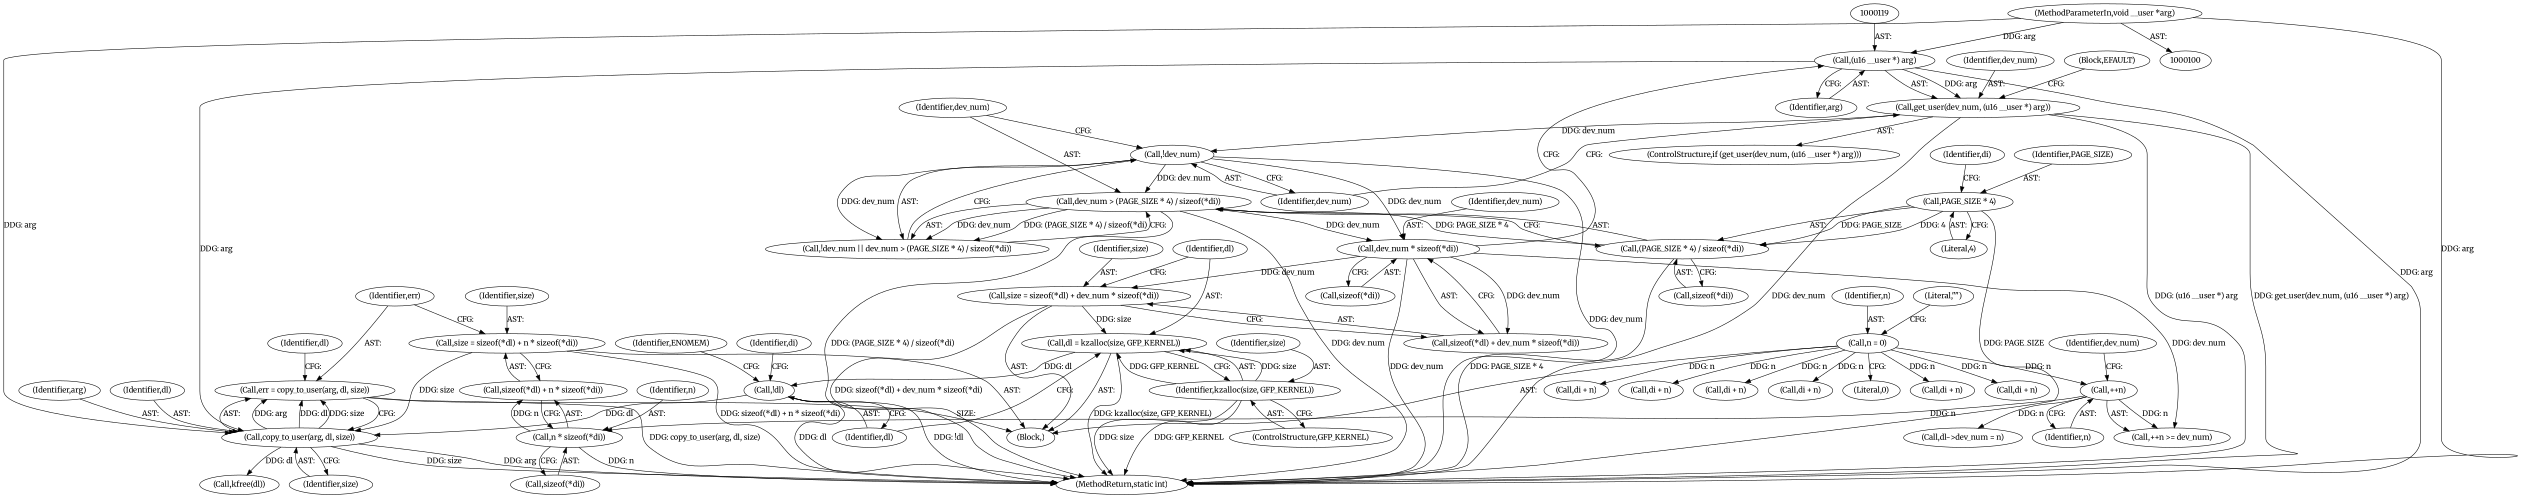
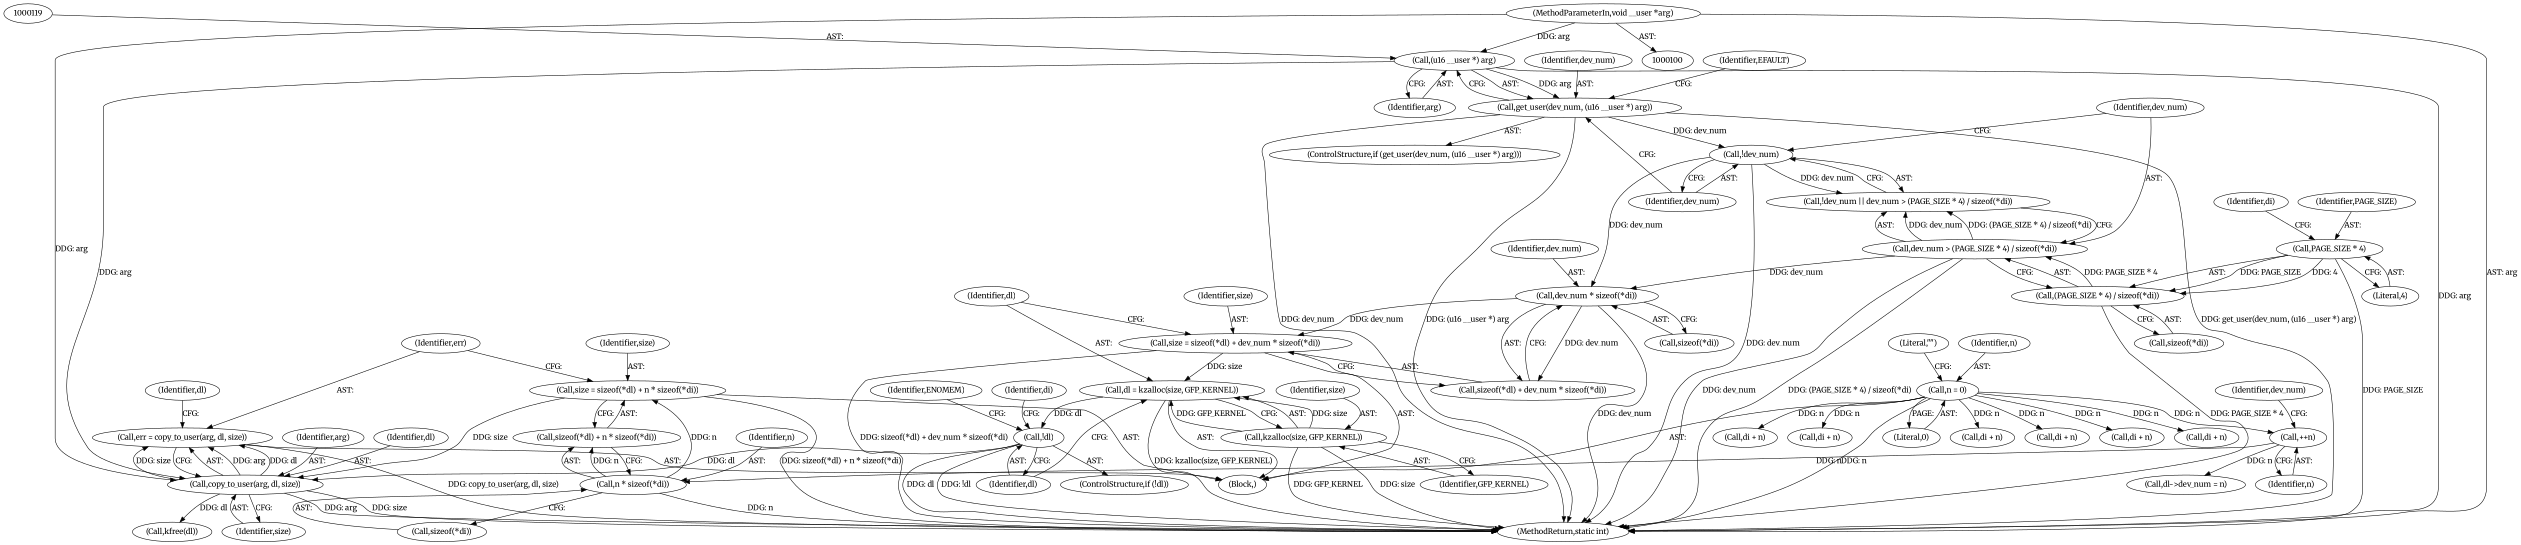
node "(Block,EFAULT)": label "(Block,EFAULT)" -> "(Identifier,EFAULT)"
edge "(Call,dev_num * sizeof(*di))" -> "(Call,(u16 __user *) arg)": now "(Call,get_user(dev_num, (u16 __user *) arg))" -> "(Call,(u16 __user *) arg)"
edge "(Call,!dev_num)" -> "(Call,dev_num > (PAGE_SIZE * 4) / sizeof(*di))": removed, label "DDG: dev_num"
edge "(MethodParameterIn,void __user *arg)" -> "(MethodReturn,static int)": label "DDG: arg" -> "AST: arg"
edge "(Call,n = 0)" -> "(Literal,0)": label "CFG: " -> "PAGE: "
node "(Identifier,kzalloc(size, GFP_KERNEL))": label "(Identifier,kzalloc(size, GFP_KERNEL))" -> "(Call,kzalloc(size, GFP_KERNEL))"
edge "(Call,err = copy_to_user(arg, dl, size))" -> "(Block,)": label "SIZE: " -> "AST: "
edge "(Literal,0)" -> "(Call,n = 0)": added, label "AST:"
edge "(Call,n * sizeof(*di))" -> "(Call,size = sizeof(*dl) + n * sizeof(*di))": added, label "DDG: n"
node "(ControlStructure,GFP_KERNEL)": label "(ControlStructure,GFP_KERNEL)" -> "(Identifier,GFP_KERNEL)"
node "(Call,++n >= dev_num)": removed
node "(ControlStructure,if (!dl))": added
edge "(Call,n = 0)" -> "(MethodReturn,static int)": added, label "DDG: n"
